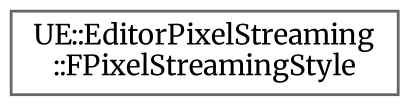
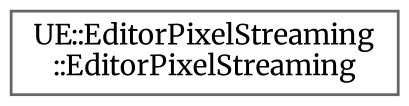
node "UE::EditorPixelStreaming ::FPixelStreamingStyle": label "UE::EditorPixelStreaming ::FPixelStreamingStyle" -> "UE::EditorPixelStreaming ::EditorPixelStreaming"
